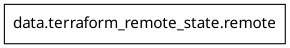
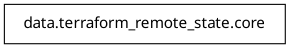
node "data.terraform_remote_state.remote": label "data.terraform_remote_state.remote" -> "data.terraform_remote_state.core"
